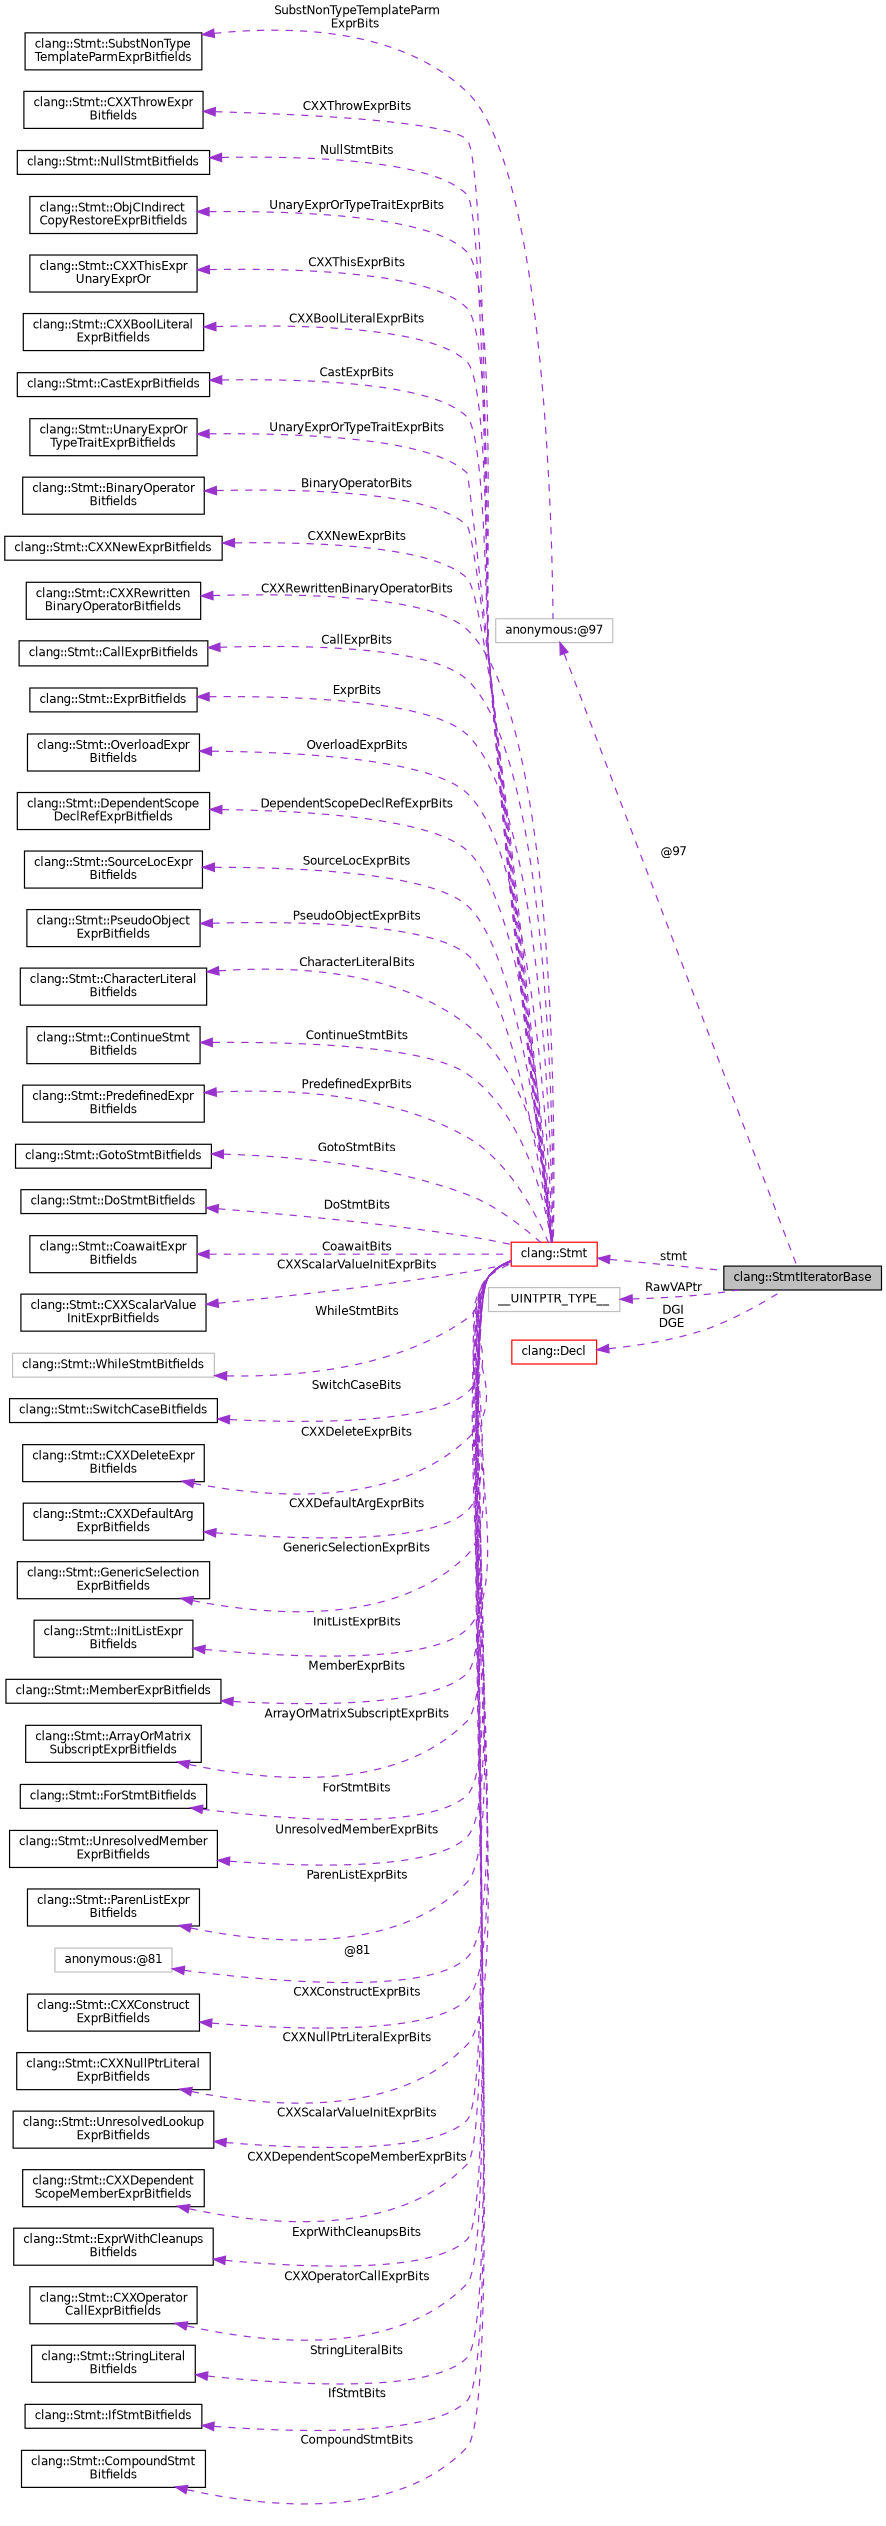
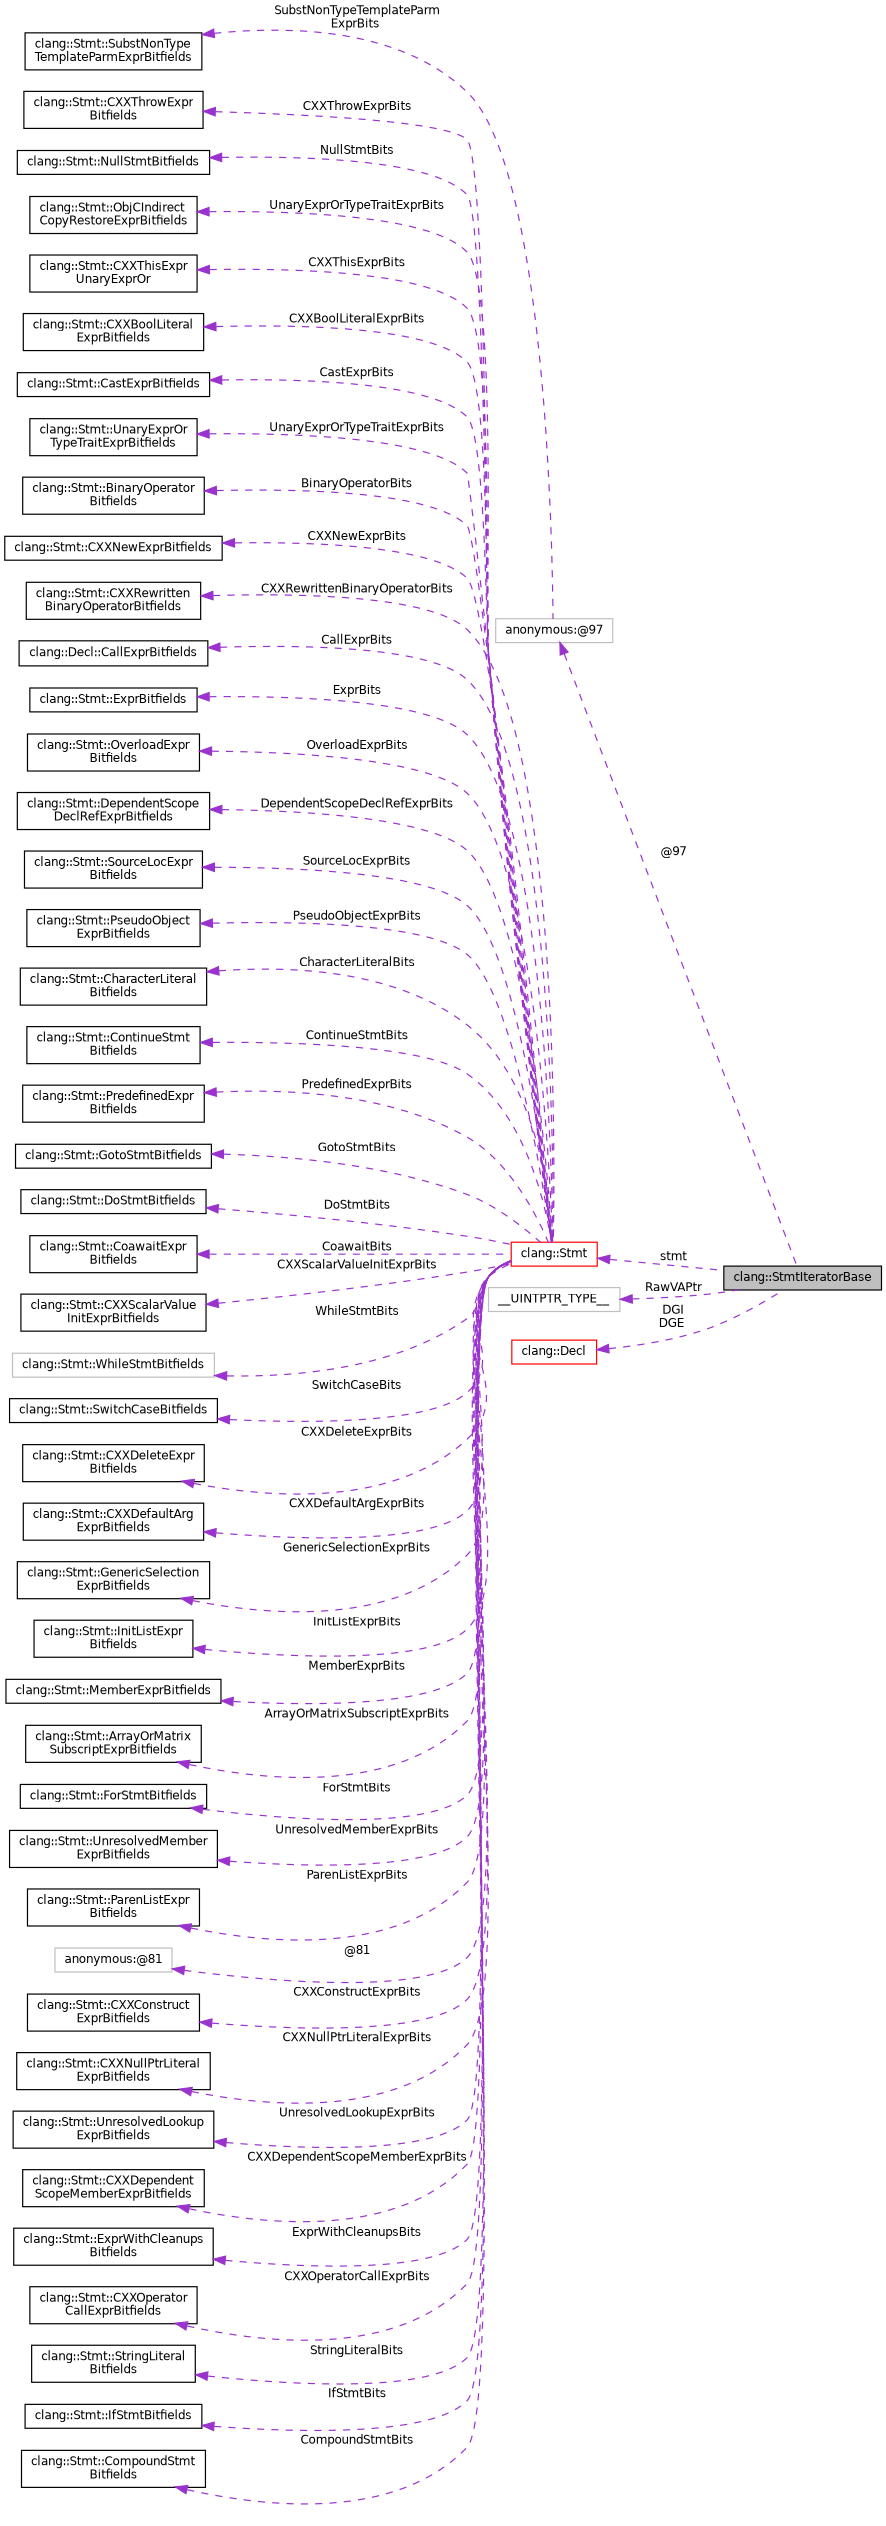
node "clang::Stmt::CallExprBitfields": label "clang::Stmt::CallExprBitfields" -> "clang::Decl::CallExprBitfields"
edge "clang::Stmt" -> "clang::Stmt::UnresolvedLookup ExprBitfields": label " CXXScalarValueInitExprBits" -> " UnresolvedLookupExprBits"
